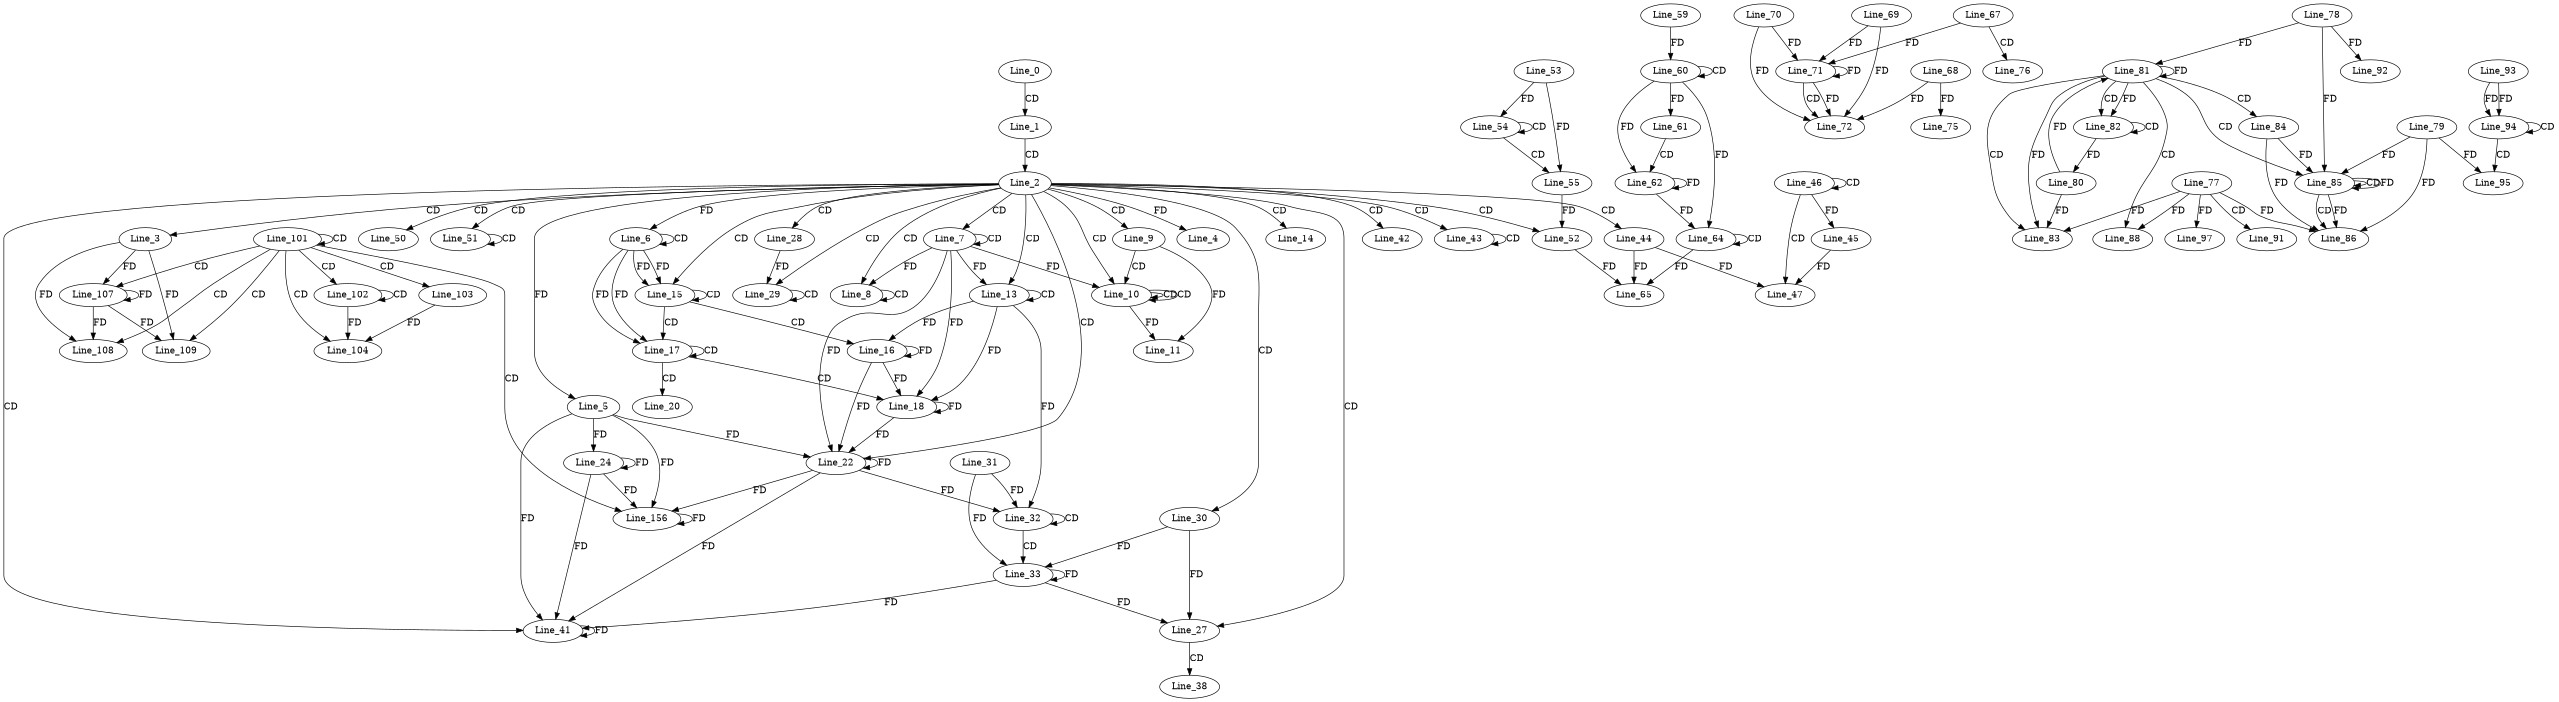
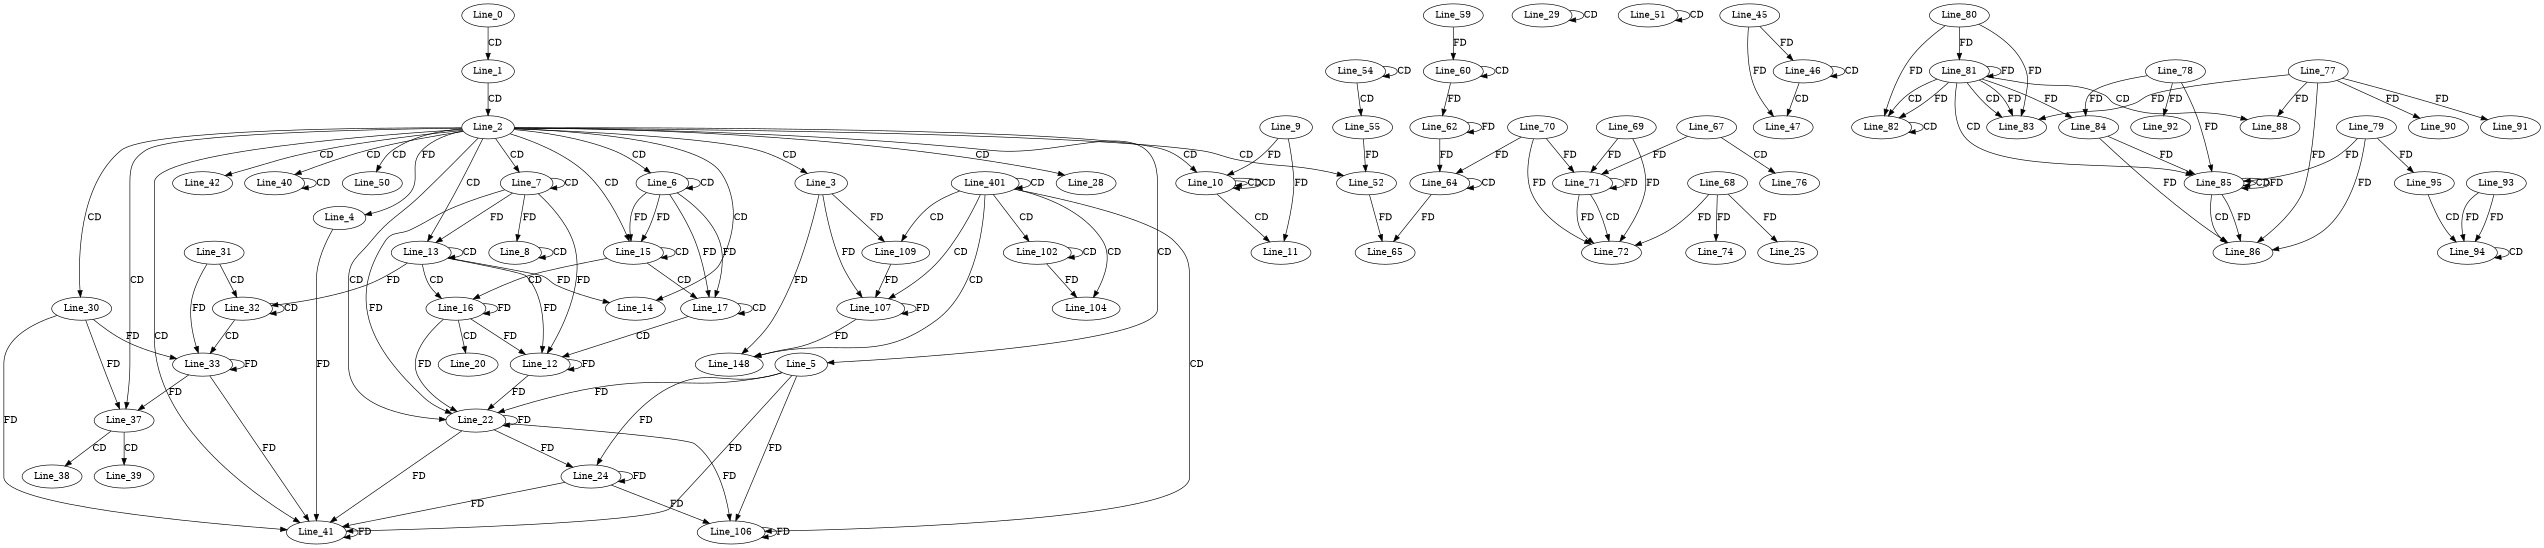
edge "Line_78" -> "Line_81": now "Line_78" -> "Line_84"
node "Line_53": removed
edge "Line_81" -> "Line_84": label "CD" -> "FD"
node "Line_61": removed
node "Line_75": label "Line_75" -> "Line_25"
edge "Line_60" -> "Line_64": now "Line_70" -> "Line_64"
edge "Line_94" -> "Line_95": reversed
edge "Line_82" -> "Line_80": reversed
edge "Line_2" -> "Line_51": removed, label "CD"
edge "Line_2" -> "Line_9": removed, label "CD"
edge "Line_46" -> "Line_45": reversed
edge "Line_2" -> "Line_6": label "FD" -> "CD"
edge "Line_77" -> "Line_91": label "CD" -> "FD"
edge "Line_2" -> "Line_8": removed, label "CD"
edge "Line_2" -> "Line_29": removed, label "CD"
node "Line_101": label "Line_101" -> "Line_401"
node "Line_43": label "Line_43" -> "Line_40"
node "Line_44": removed
node "Line_97": label "Line_97" -> "Line_90"
node "Line_74": added
edge "Line_28" -> "Line_29": removed, label "FD"
edge "Line_7" -> "Line_10": removed, label "FD"
edge "Line_9" -> "Line_10": label "CD" -> "FD"
edge "Line_13" -> "Line_14": added, label "FD"
node "Line_103": removed
edge "Line_2" -> "Line_5": label "FD" -> "CD"
edge "Line_107" -> "Line_109": reversed
edge "Line_13" -> "Line_16": label "FD" -> "CD"
edge "Line_10" -> "Line_11": label "FD" -> "CD"
node "Line_108": label "Line_108" -> "Line_148"
edge "Line_4" -> "Line_41": added, label "FD"
edge "Line_17" -> "Line_20": now "Line_16" -> "Line_20"
node "Line_18": label "Line_18" -> "Line_12"
node "Line_39": added
edge "Line_22" -> "Line_32": now "Line_22" -> "Line_24"
edge "Line_31" -> "Line_32": label "FD" -> "CD"
edge "Line_30" -> "Line_41": added, label "FD"
node "Line_156": label "Line_156" -> "Line_106"
node "Line_27": label "Line_27" -> "Line_37"
